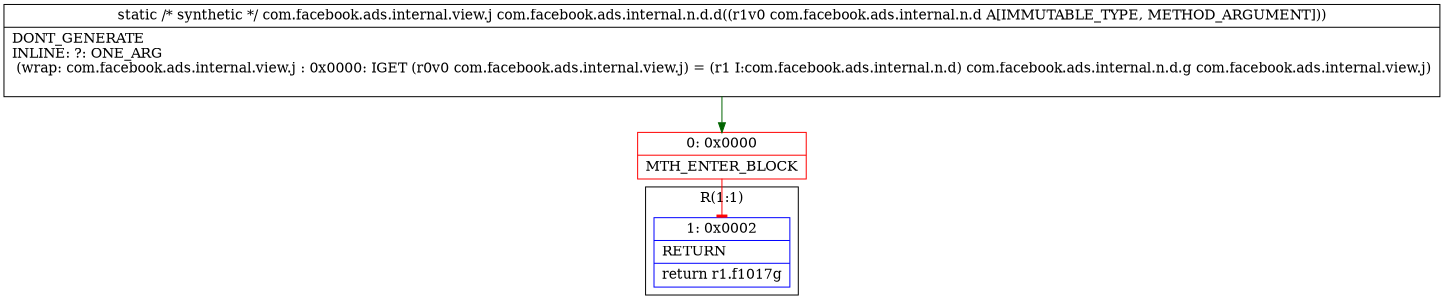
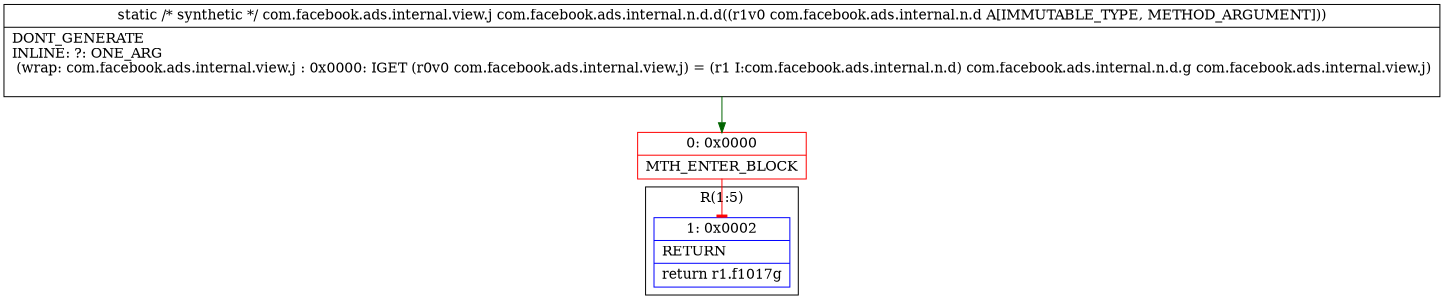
cluster "R(1:1)": label "R(1:1)" -> "R(1:5)"
